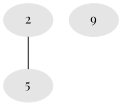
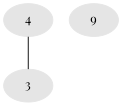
node "2": label "2" -> "4"
node "5": label "5" -> "3"
